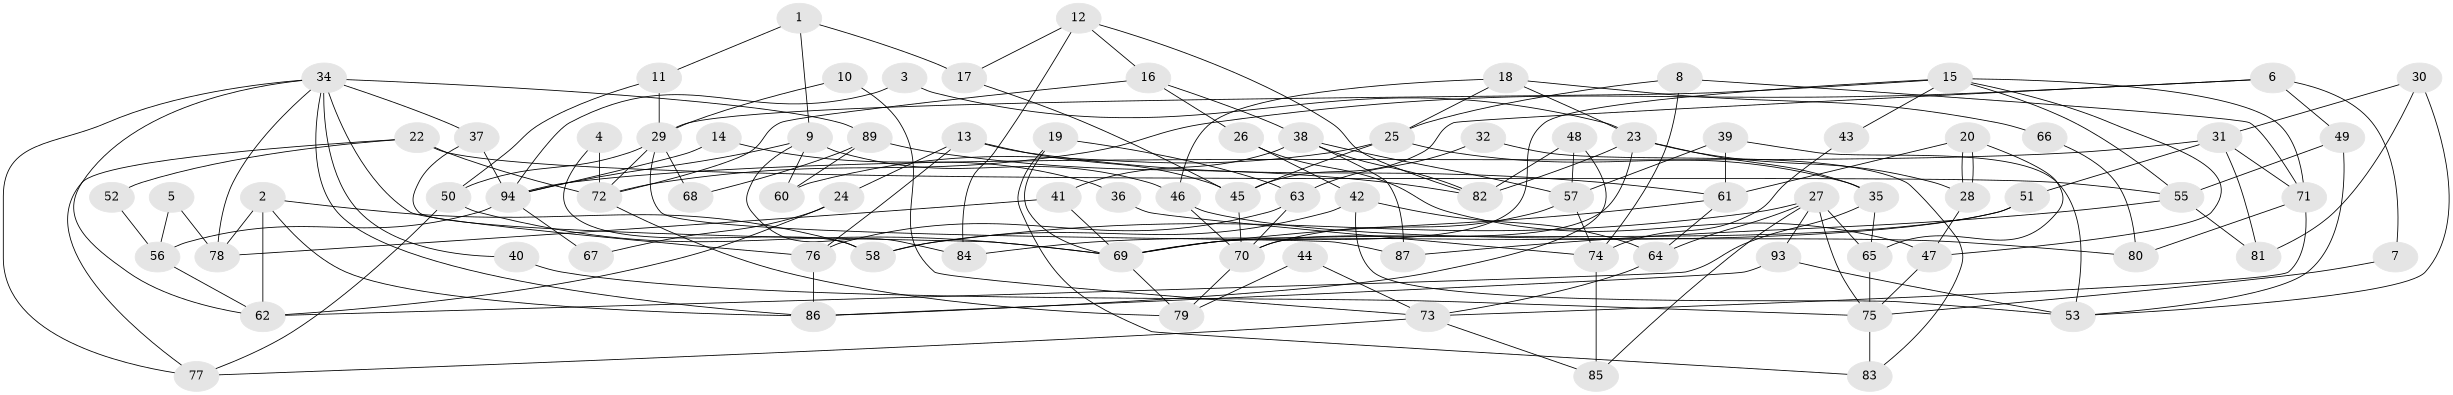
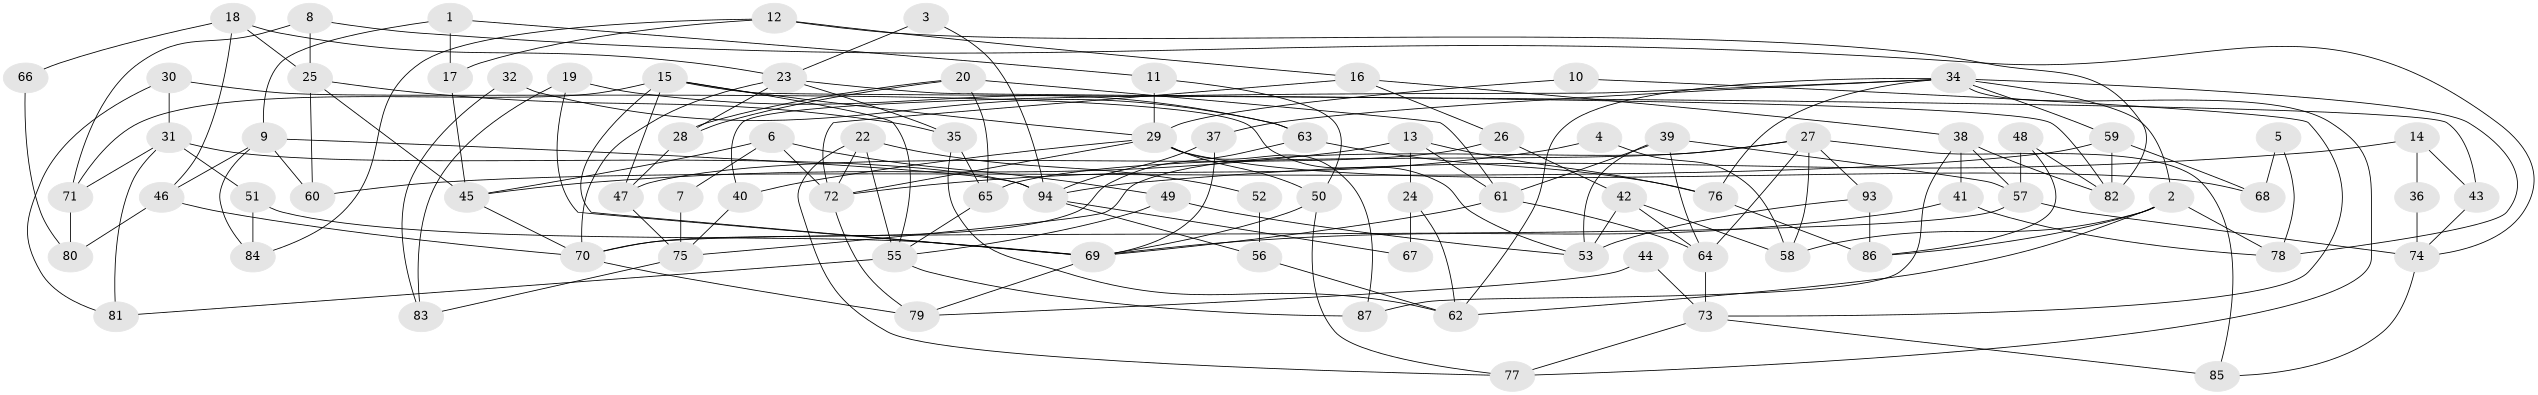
node "89": label "89" -> "59"
edge "29" -- "40": added
edge "14" -- "43": added
edge "39" -- "64": added
edge "5" -- "56": now "5" -- "68"
edge "34" -- "86": now "34" -- "2"
edge "65" -- "75": now "65" -- "55"
edge "71" -- "73": removed
